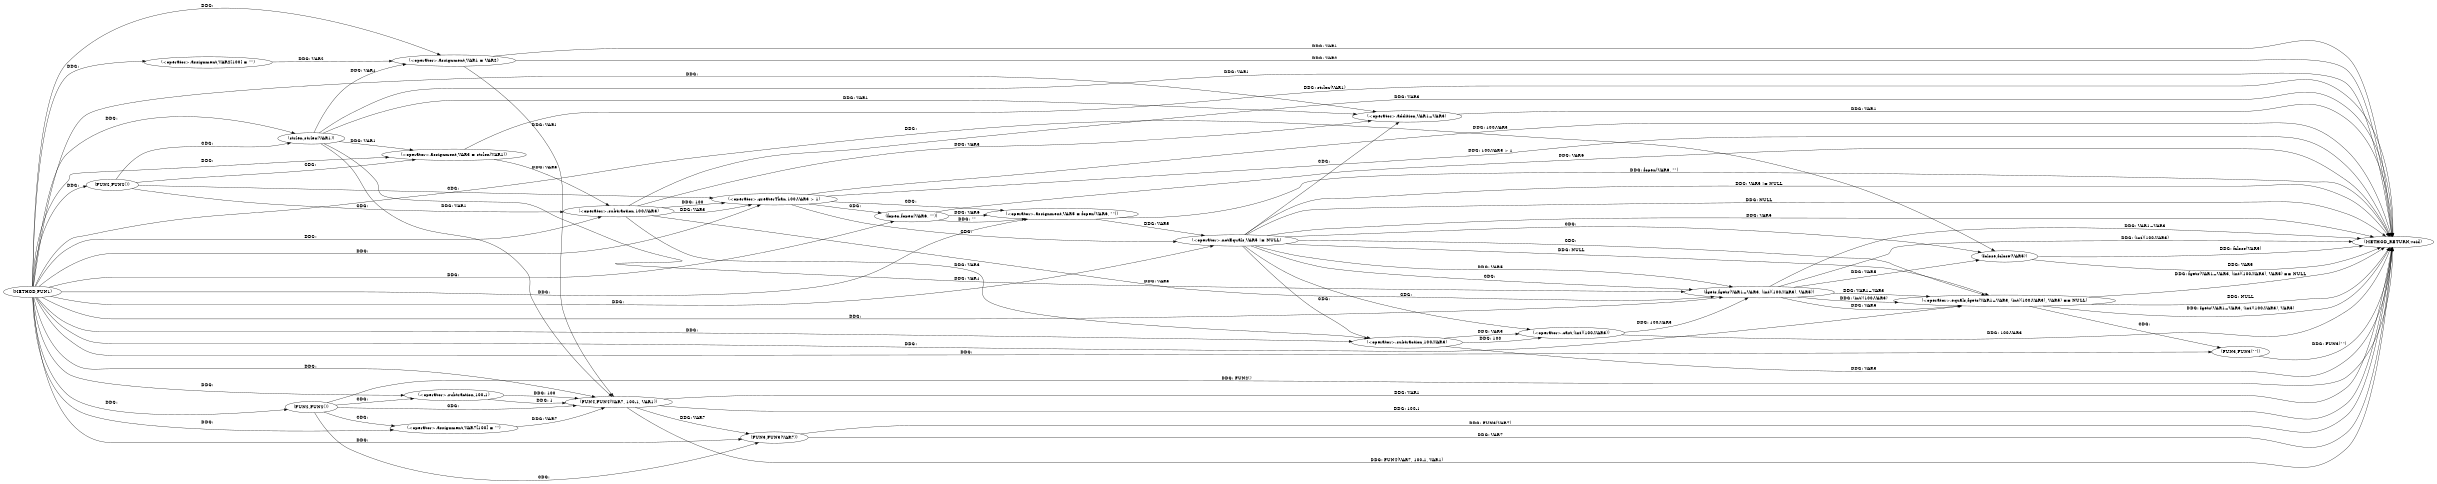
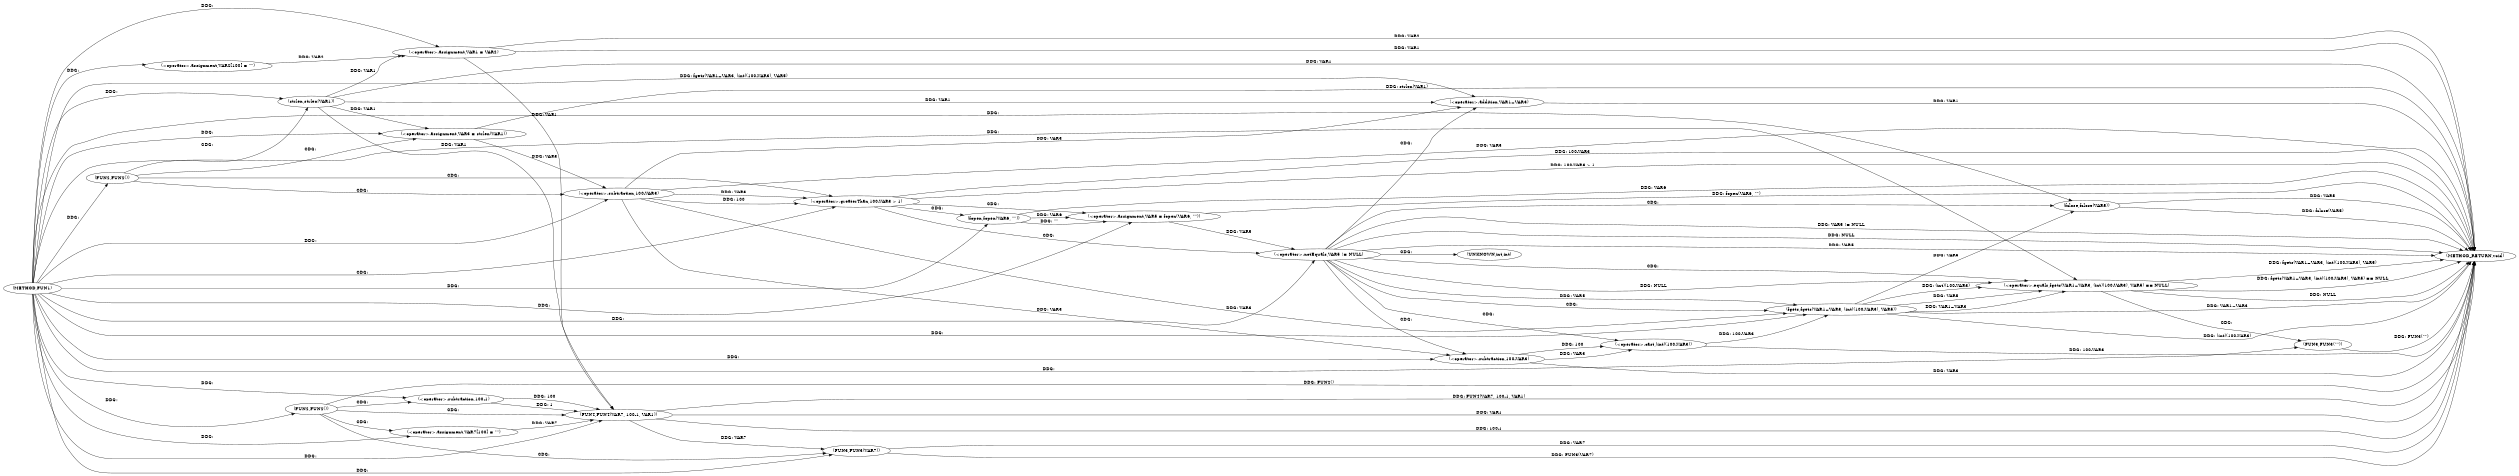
edge "(METHOD,FUN1)" -> "(<operator>.addition,VAR1+VAR3)": label "DDG: " -> "DDG: fgets(VAR1+VAR3, (int)(100-VAR3), VAR5)"
edge "(METHOD,FUN1)" -> "(<operator>.greaterThan,100-VAR3 > 1)": label "DDG: " -> "CDG: "
node "(UNKNOWN,int,int)": added
edge "(strlen,strlen(VAR1))" -> "(fgets,fgets(VAR1+VAR3, (int)(100-VAR3), VAR5))": removed, label "DDG: VAR1"
